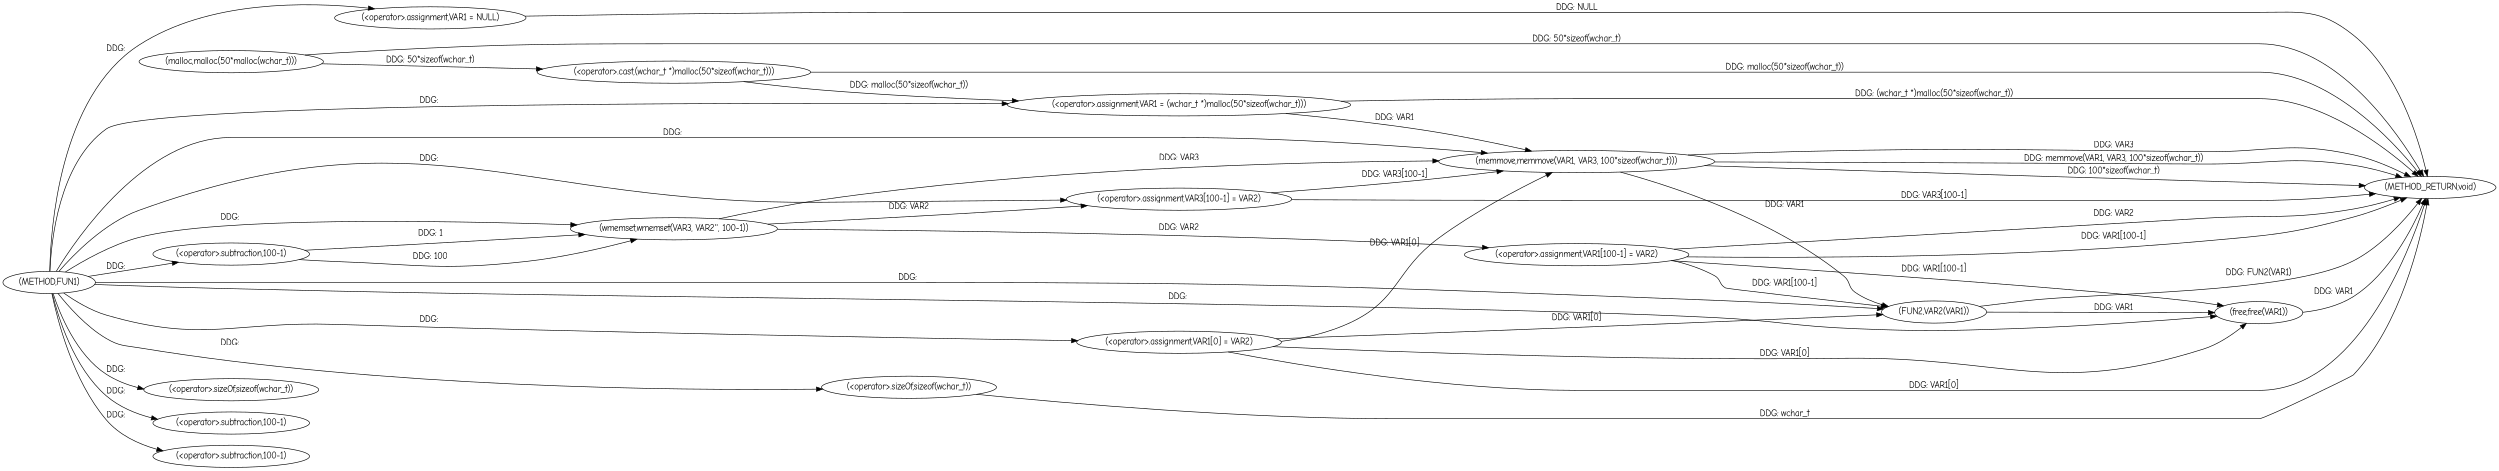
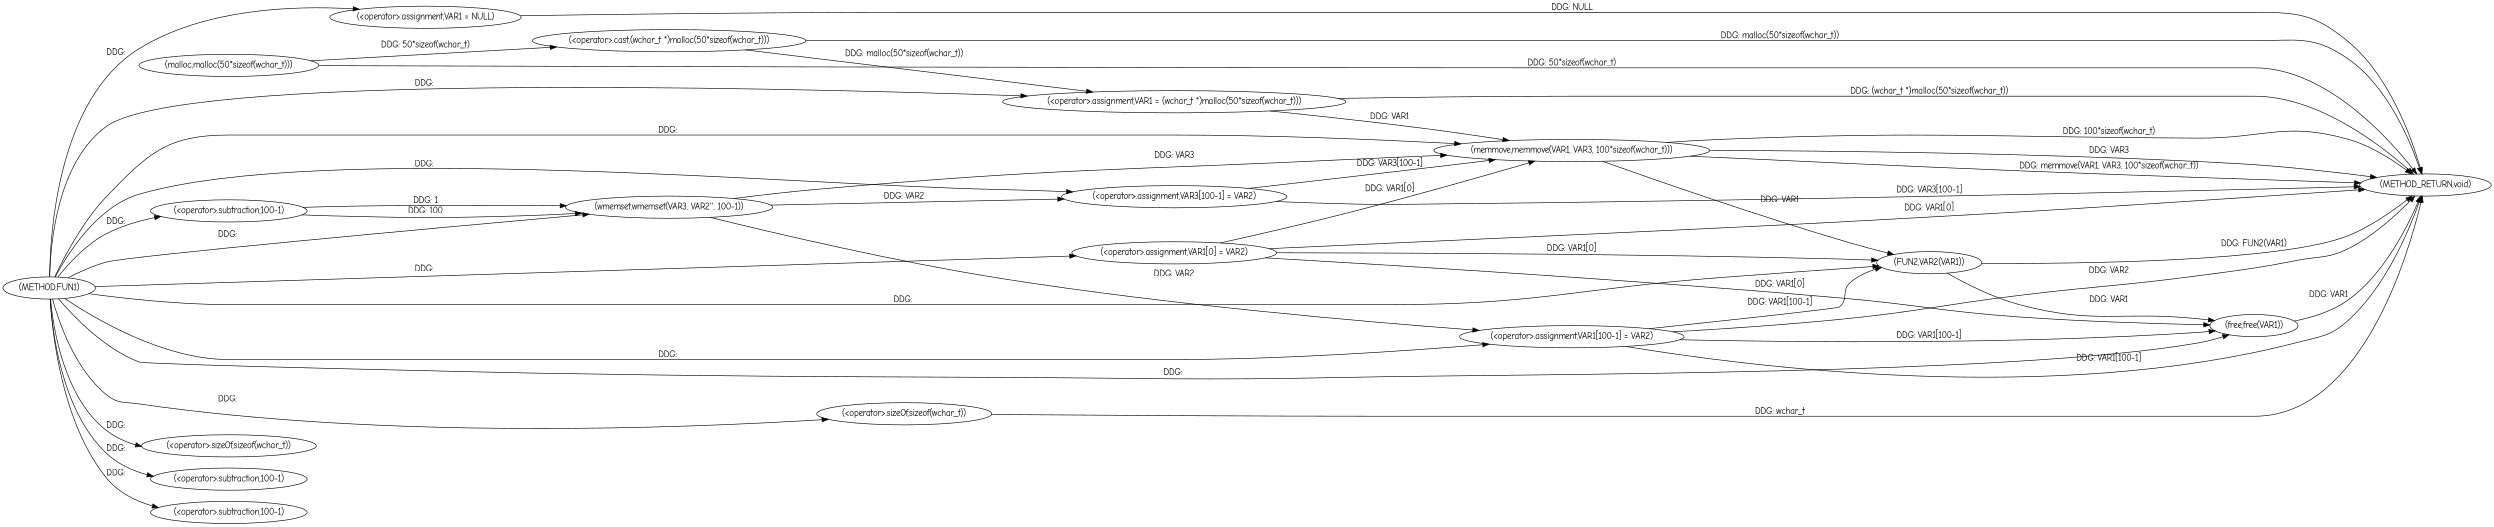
node "(malloc,malloc(50*malloc(wchar_t)))": label "(malloc,malloc(50*malloc(wchar_t)))" -> "(malloc,malloc(50*sizeof(wchar_t)))"
edge "(METHOD,FUN1)" -> "(<operator>.assignment,VAR1[100-1] = VAR2)": added, label "DDG:"
